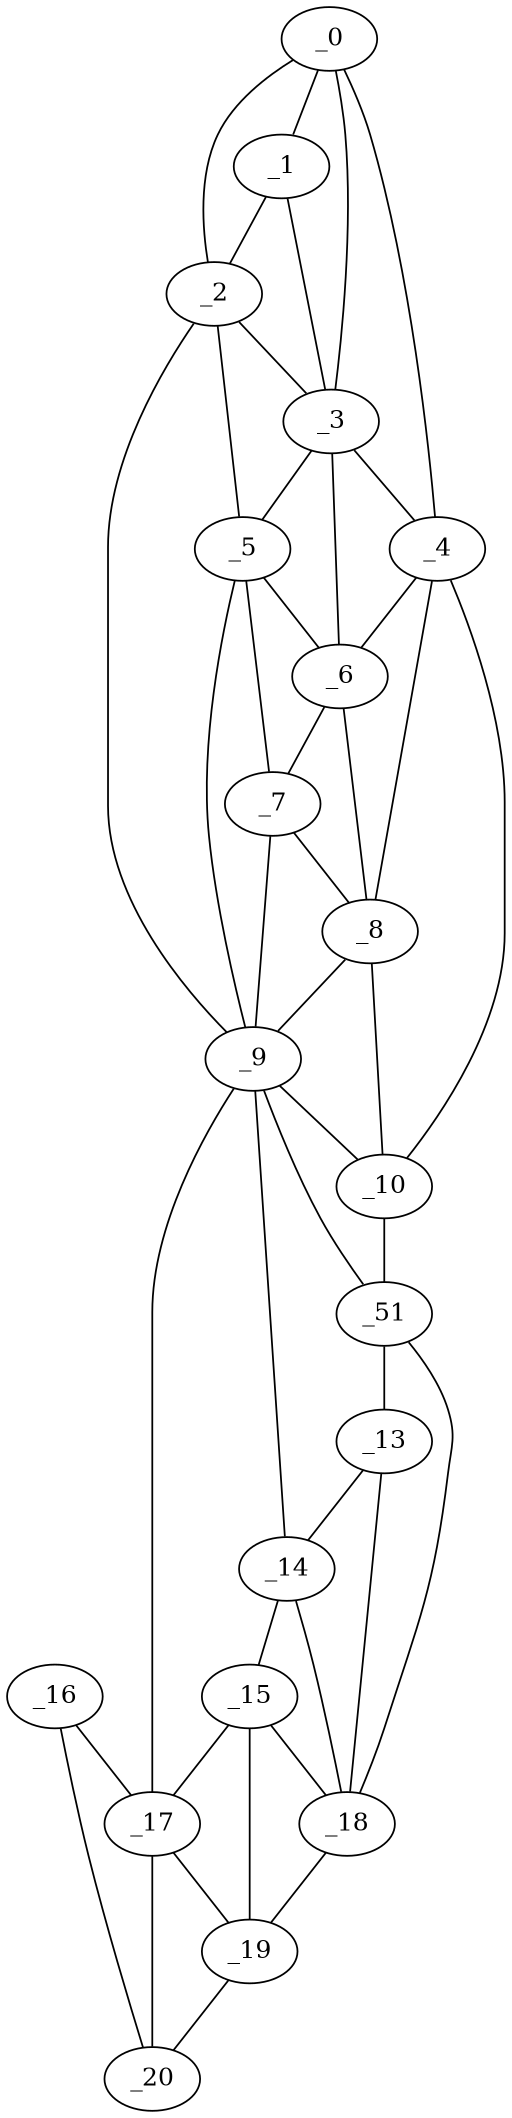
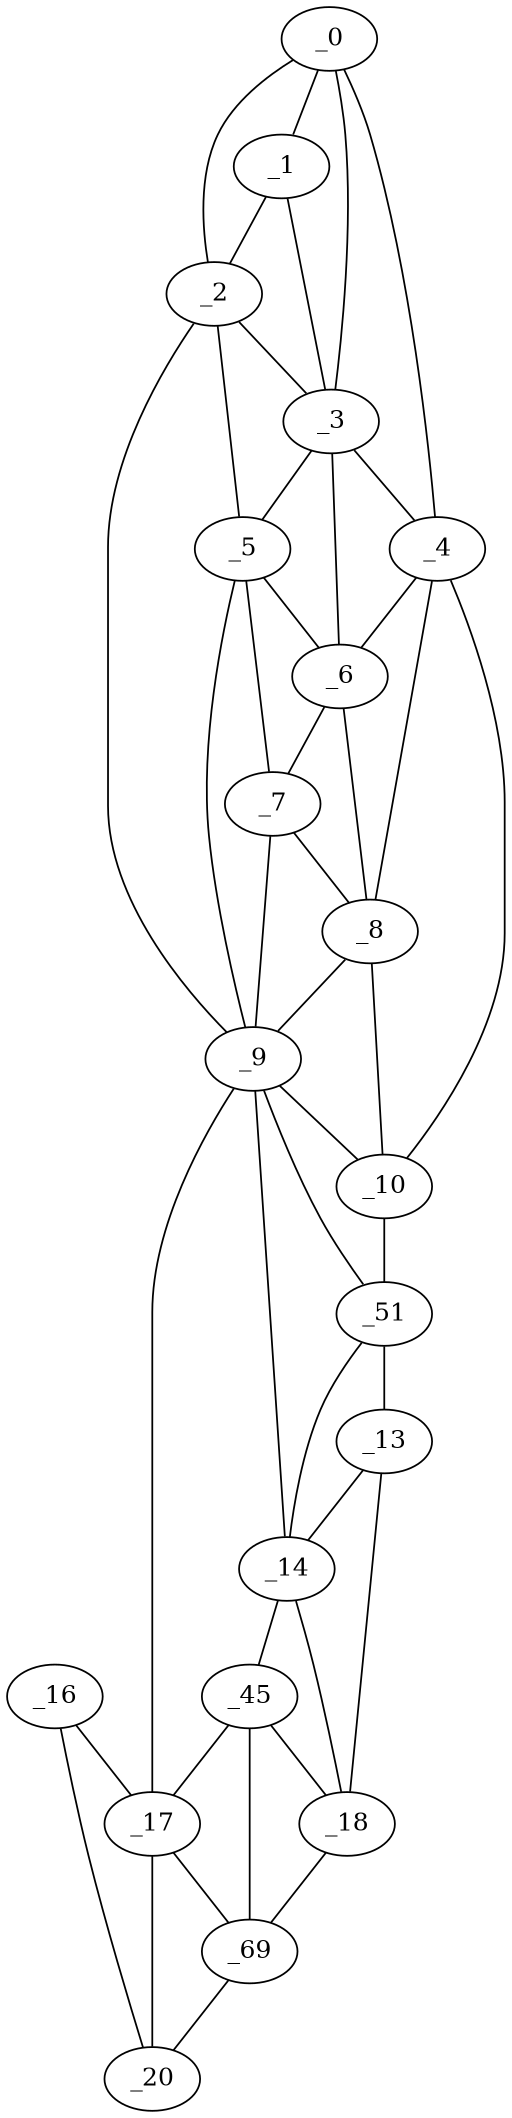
edge "_51" -- "_18": now "_51" -- "_14"
node "_15": label "_15" -> "_45"
node "_19": label "_19" -> "_69"
